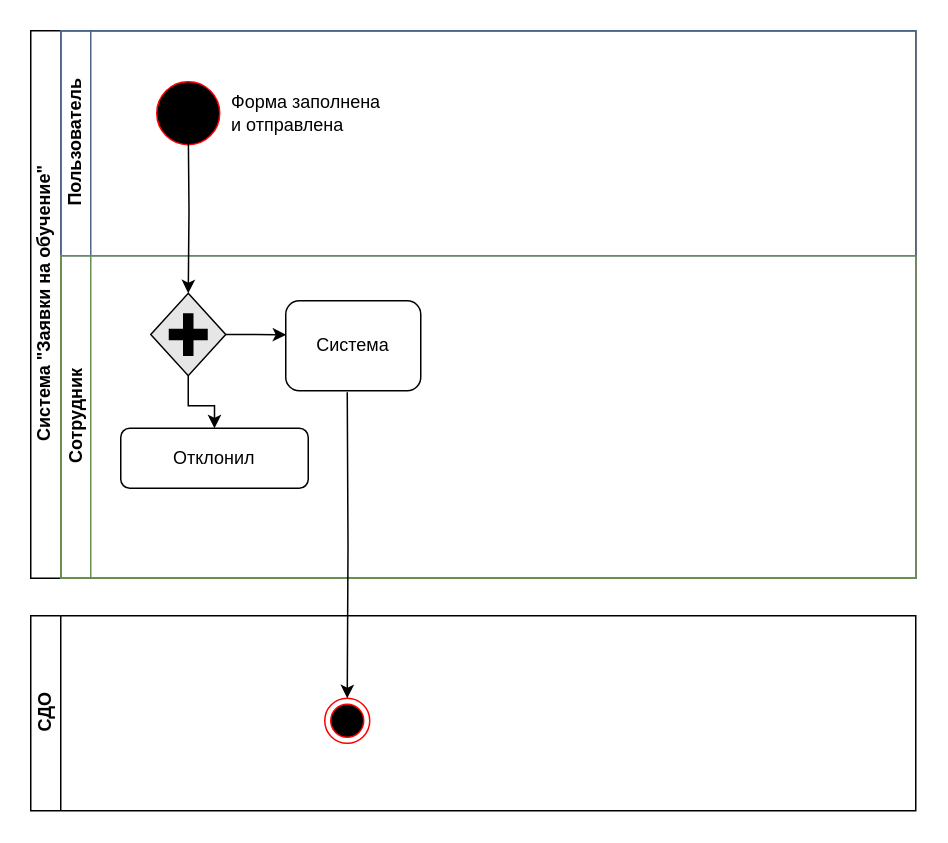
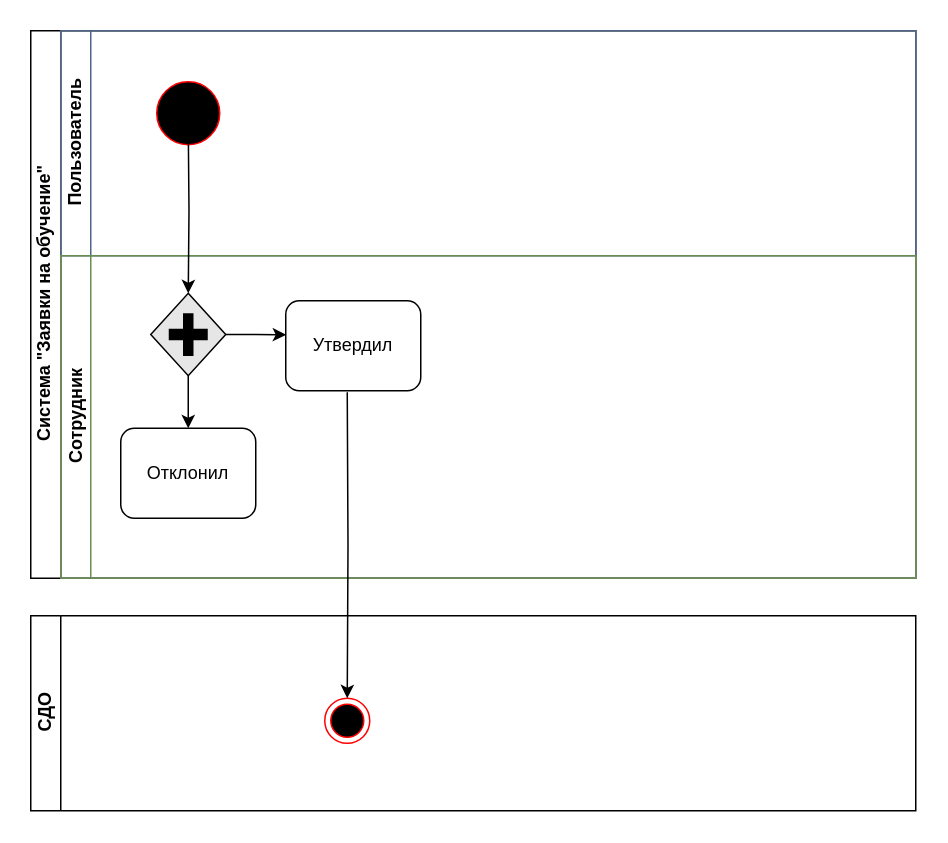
node "Форма заполнена и отправлена": removed
node "Система": label "Система" -> "Утвердил"
node "Отклонил": size 188x60 -> 135x90
